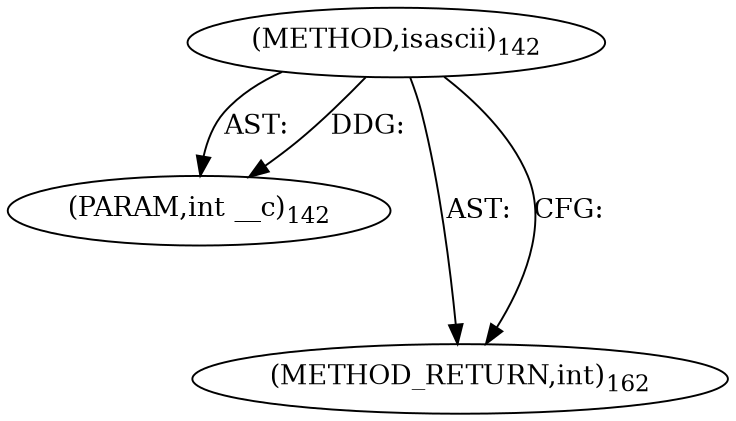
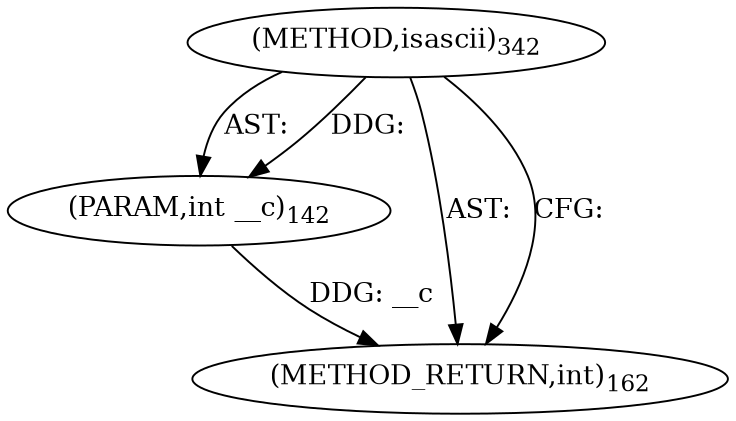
node "(METHOD,isascii)": text "142" -> "342"
edge "(PARAM,int __c)" -> "(METHOD_RETURN,int)": added, label "DDG: __c"
